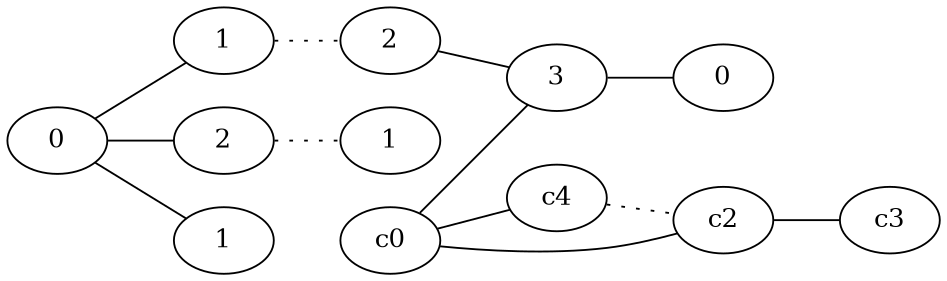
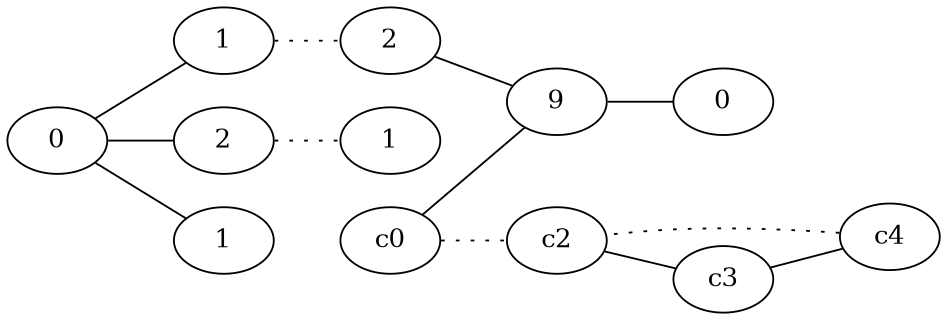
node "3": label "3" -> "9"
edge "c4" -- "c0": now "c4" -- "c3"
edge "c2" -- "c0": style solid -> dotted
